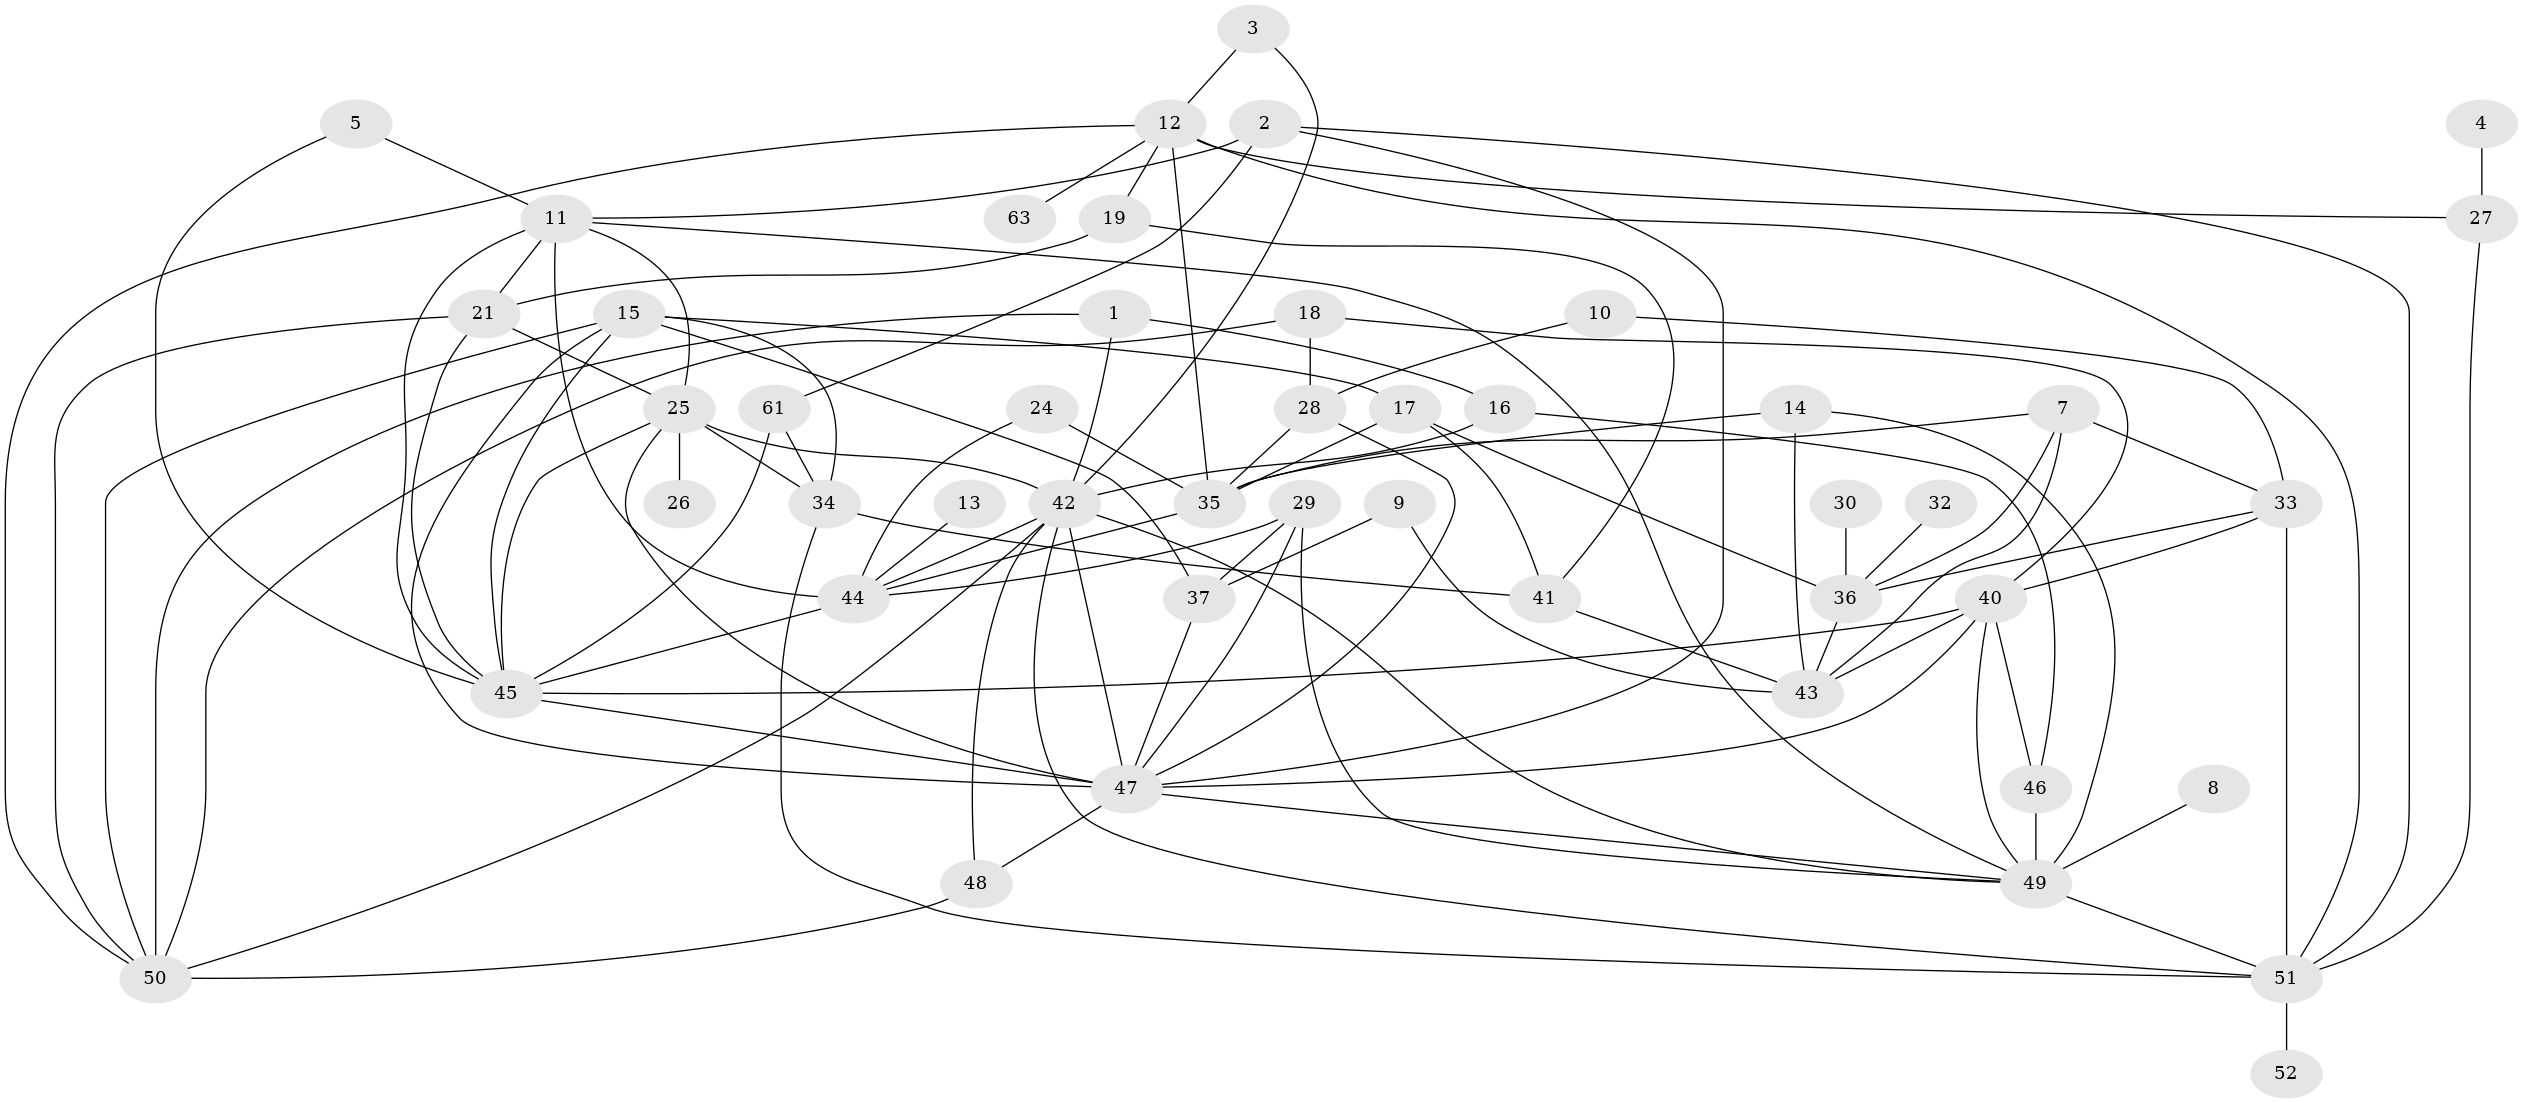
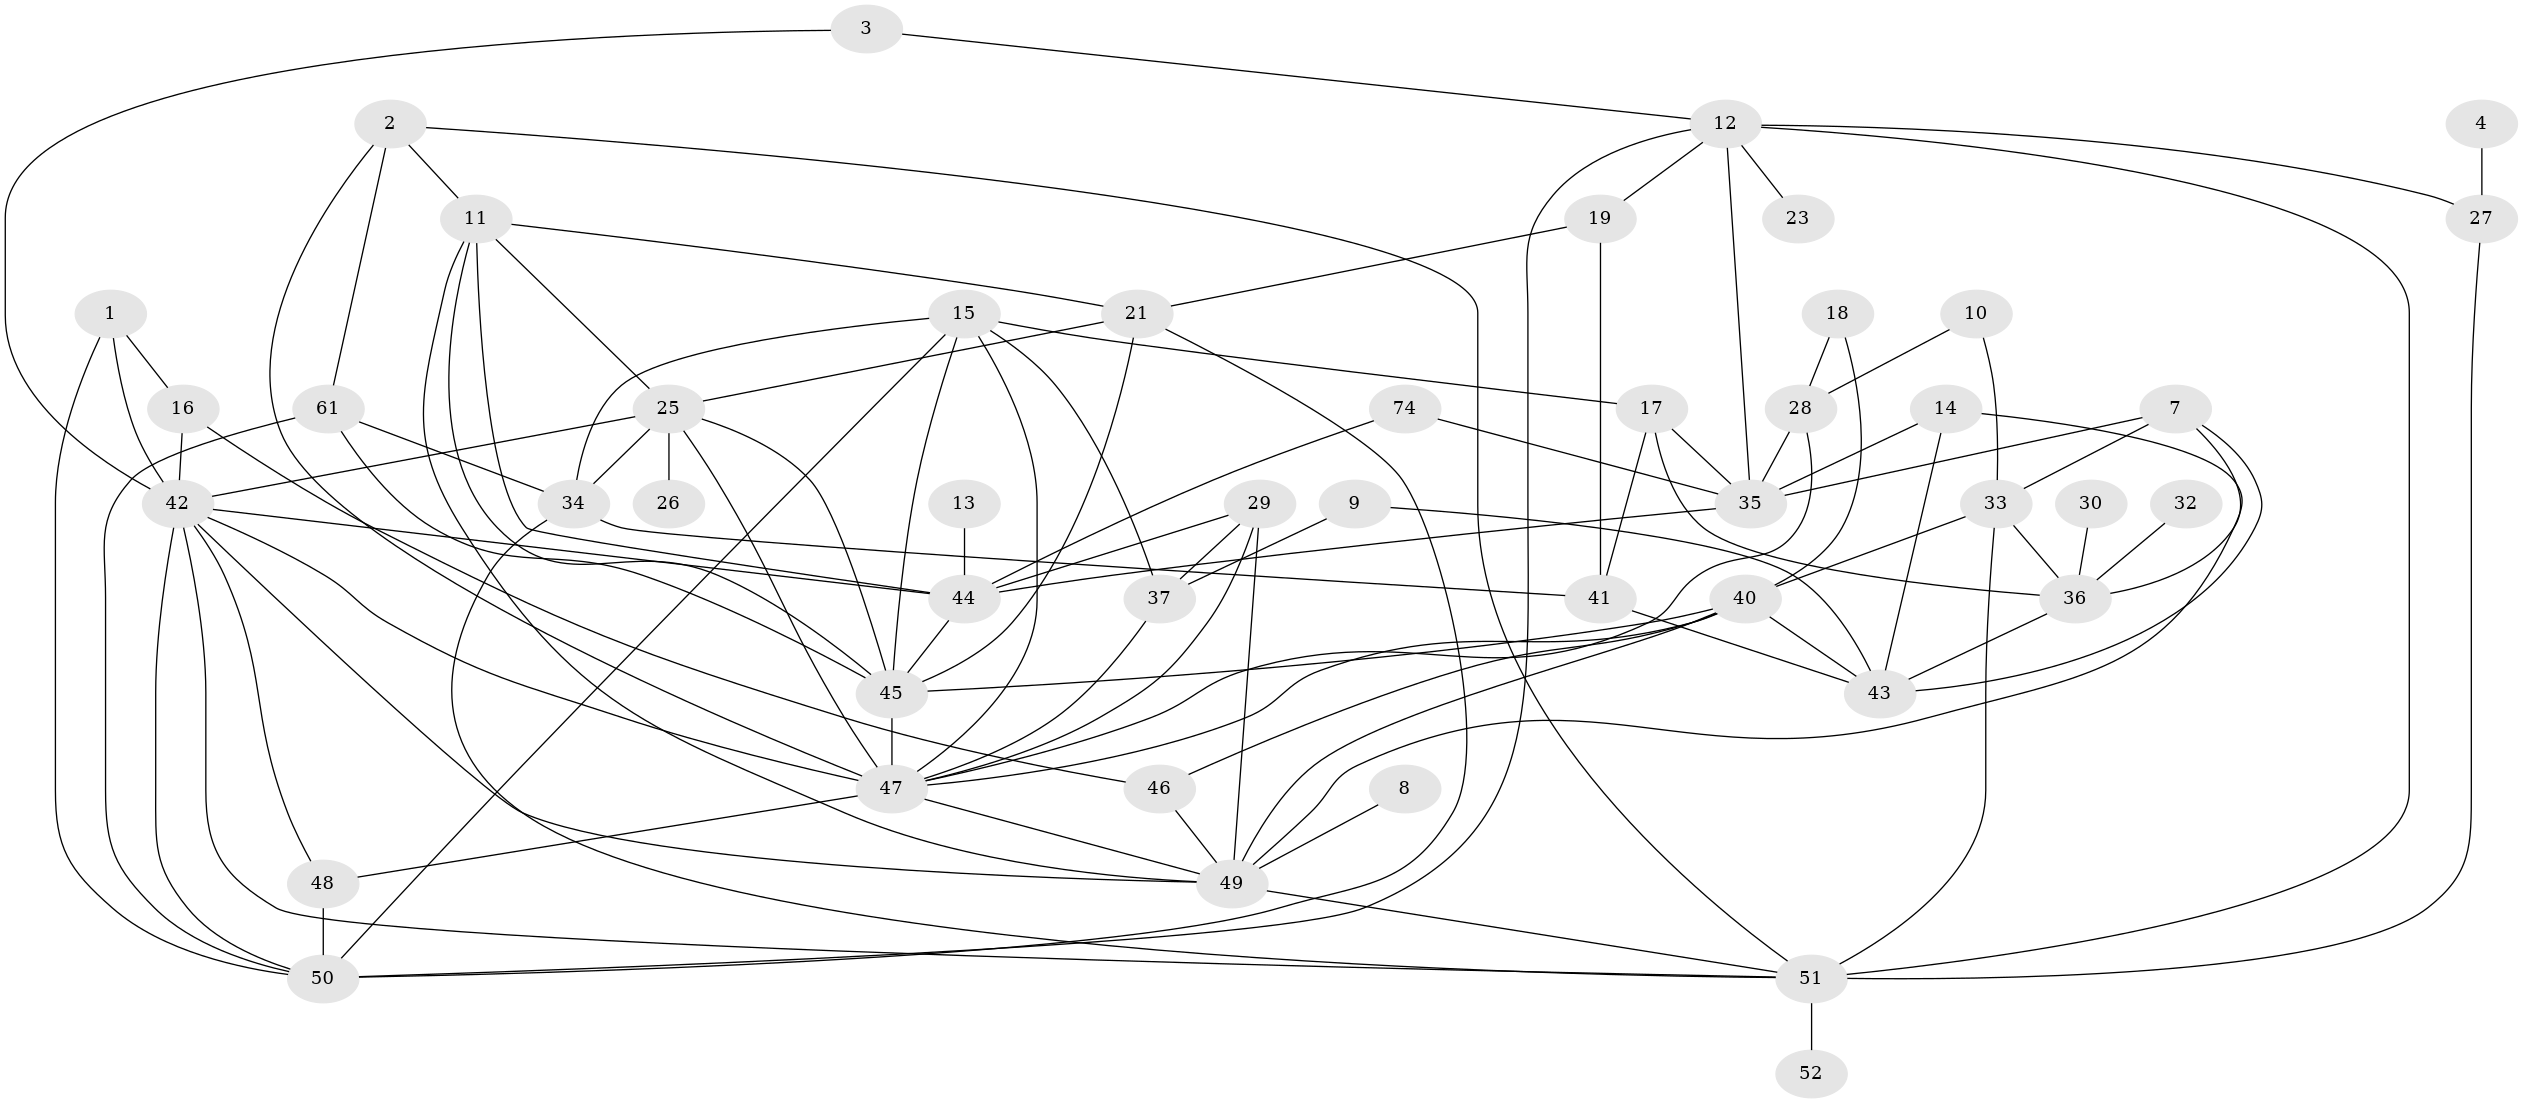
node "5": removed
node "63": label "63" -> "23"
node "24": label "24" -> "74"
edge "18" -- "50": now "61" -- "50"
